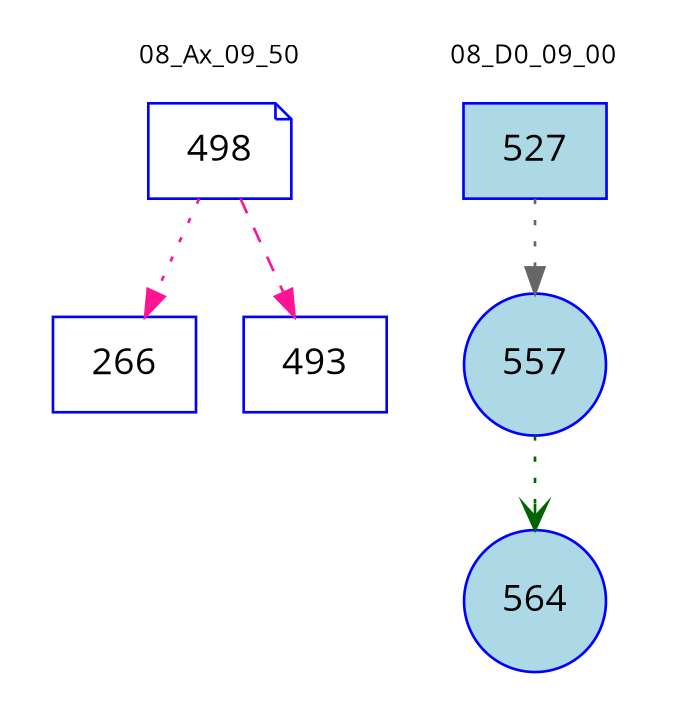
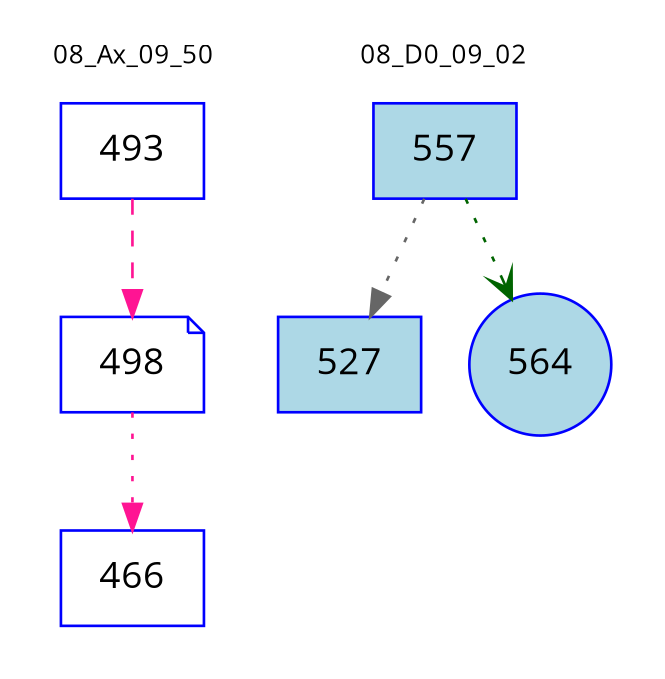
cluster "08_D0_09_00": label "08_D0_09_00" -> "08_D0_09_02"
edge "527" -> "557": reversed
edge "498" -> "493": reversed
node "266": label "266" -> "466"
node "557": shape circle -> box
